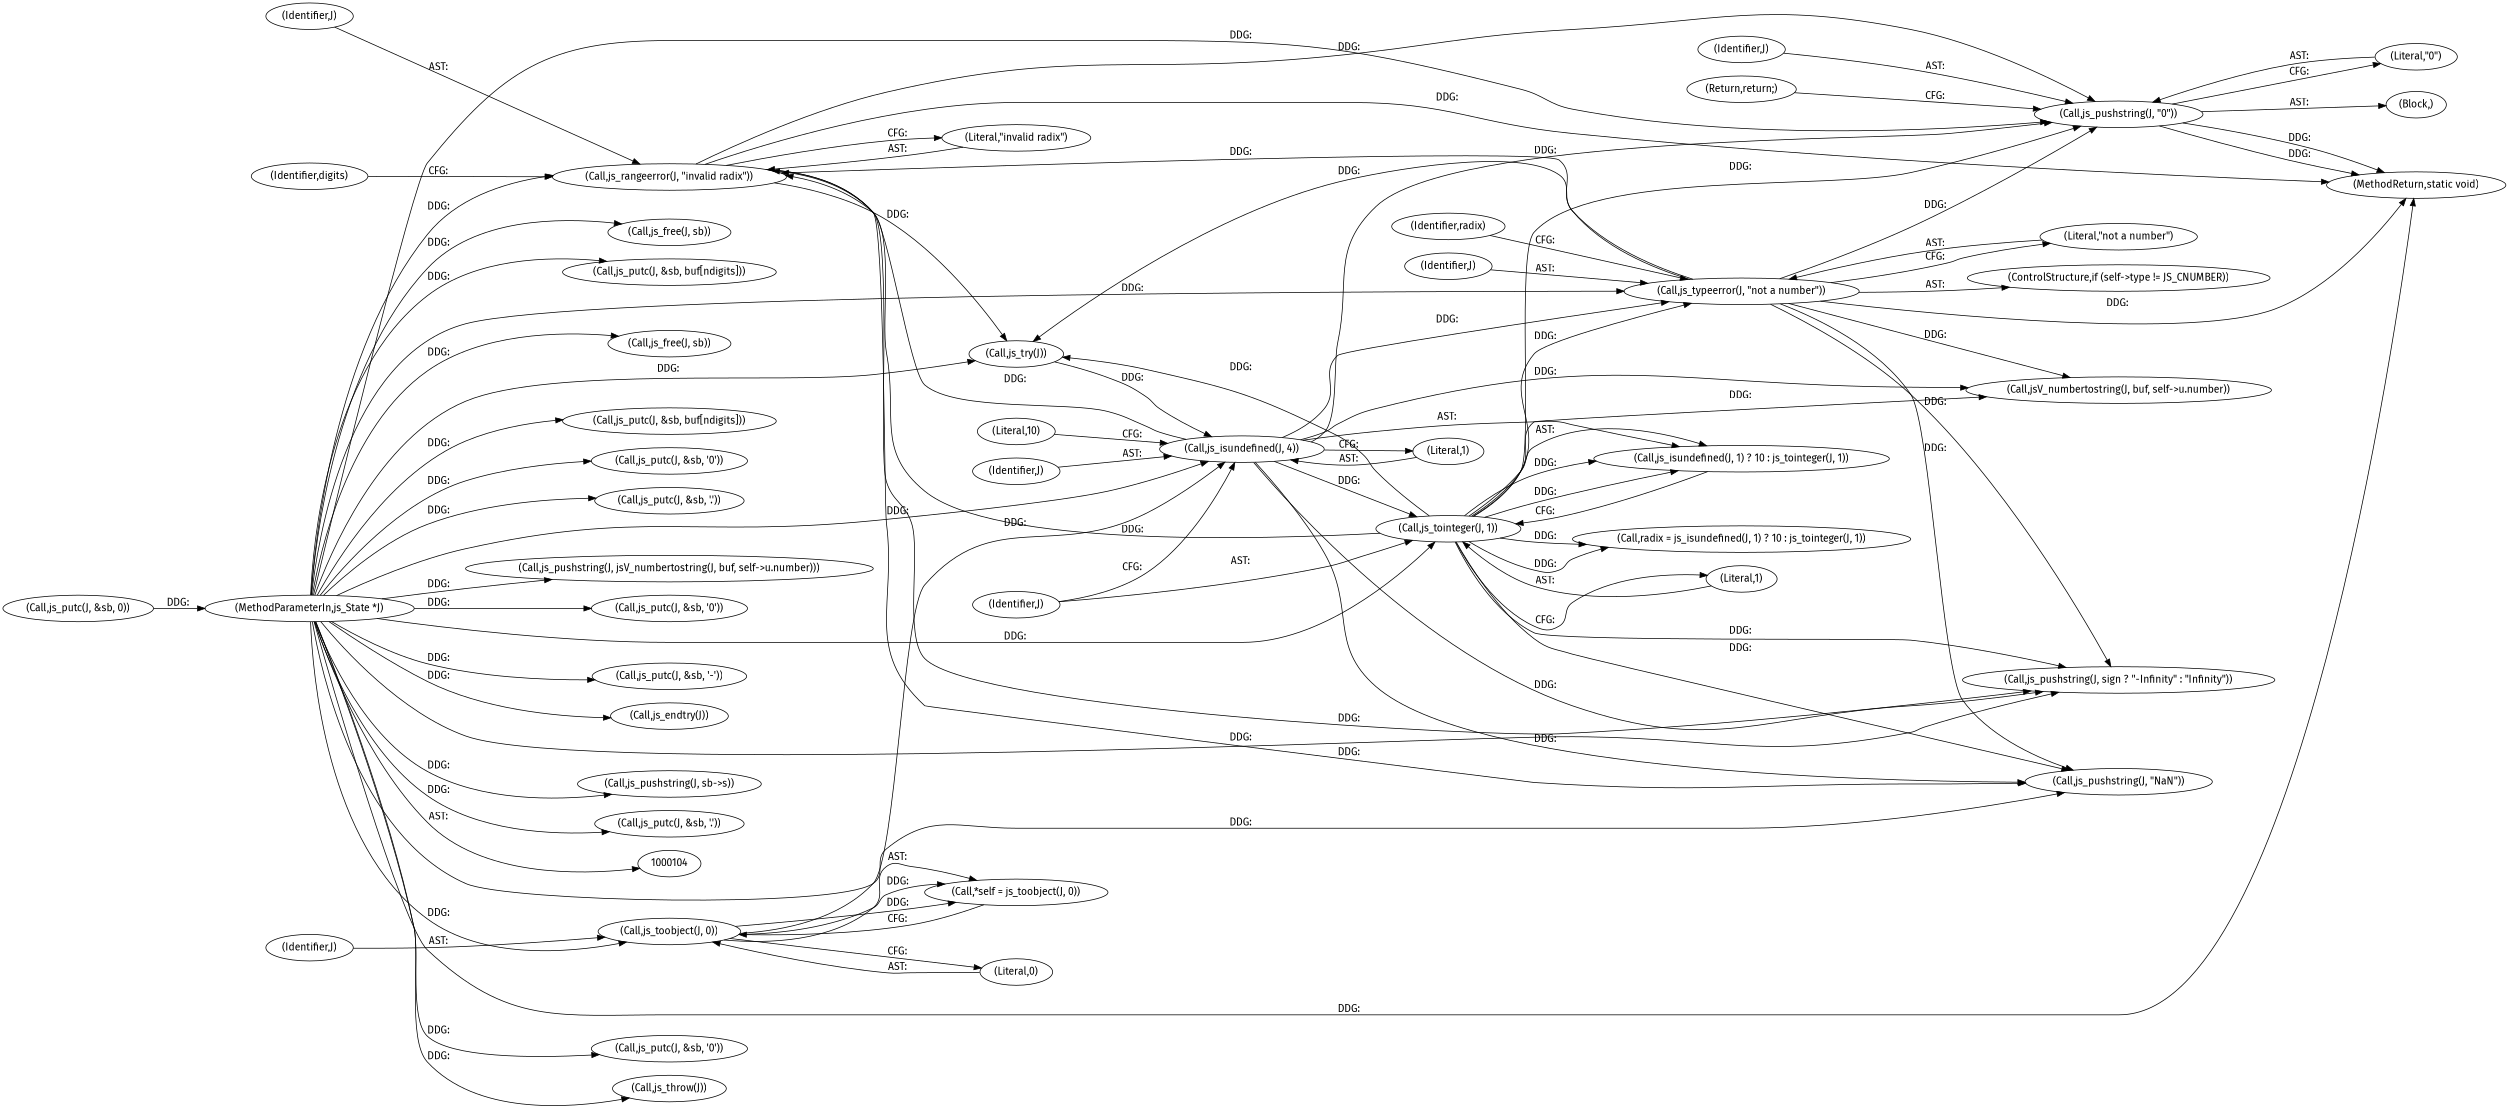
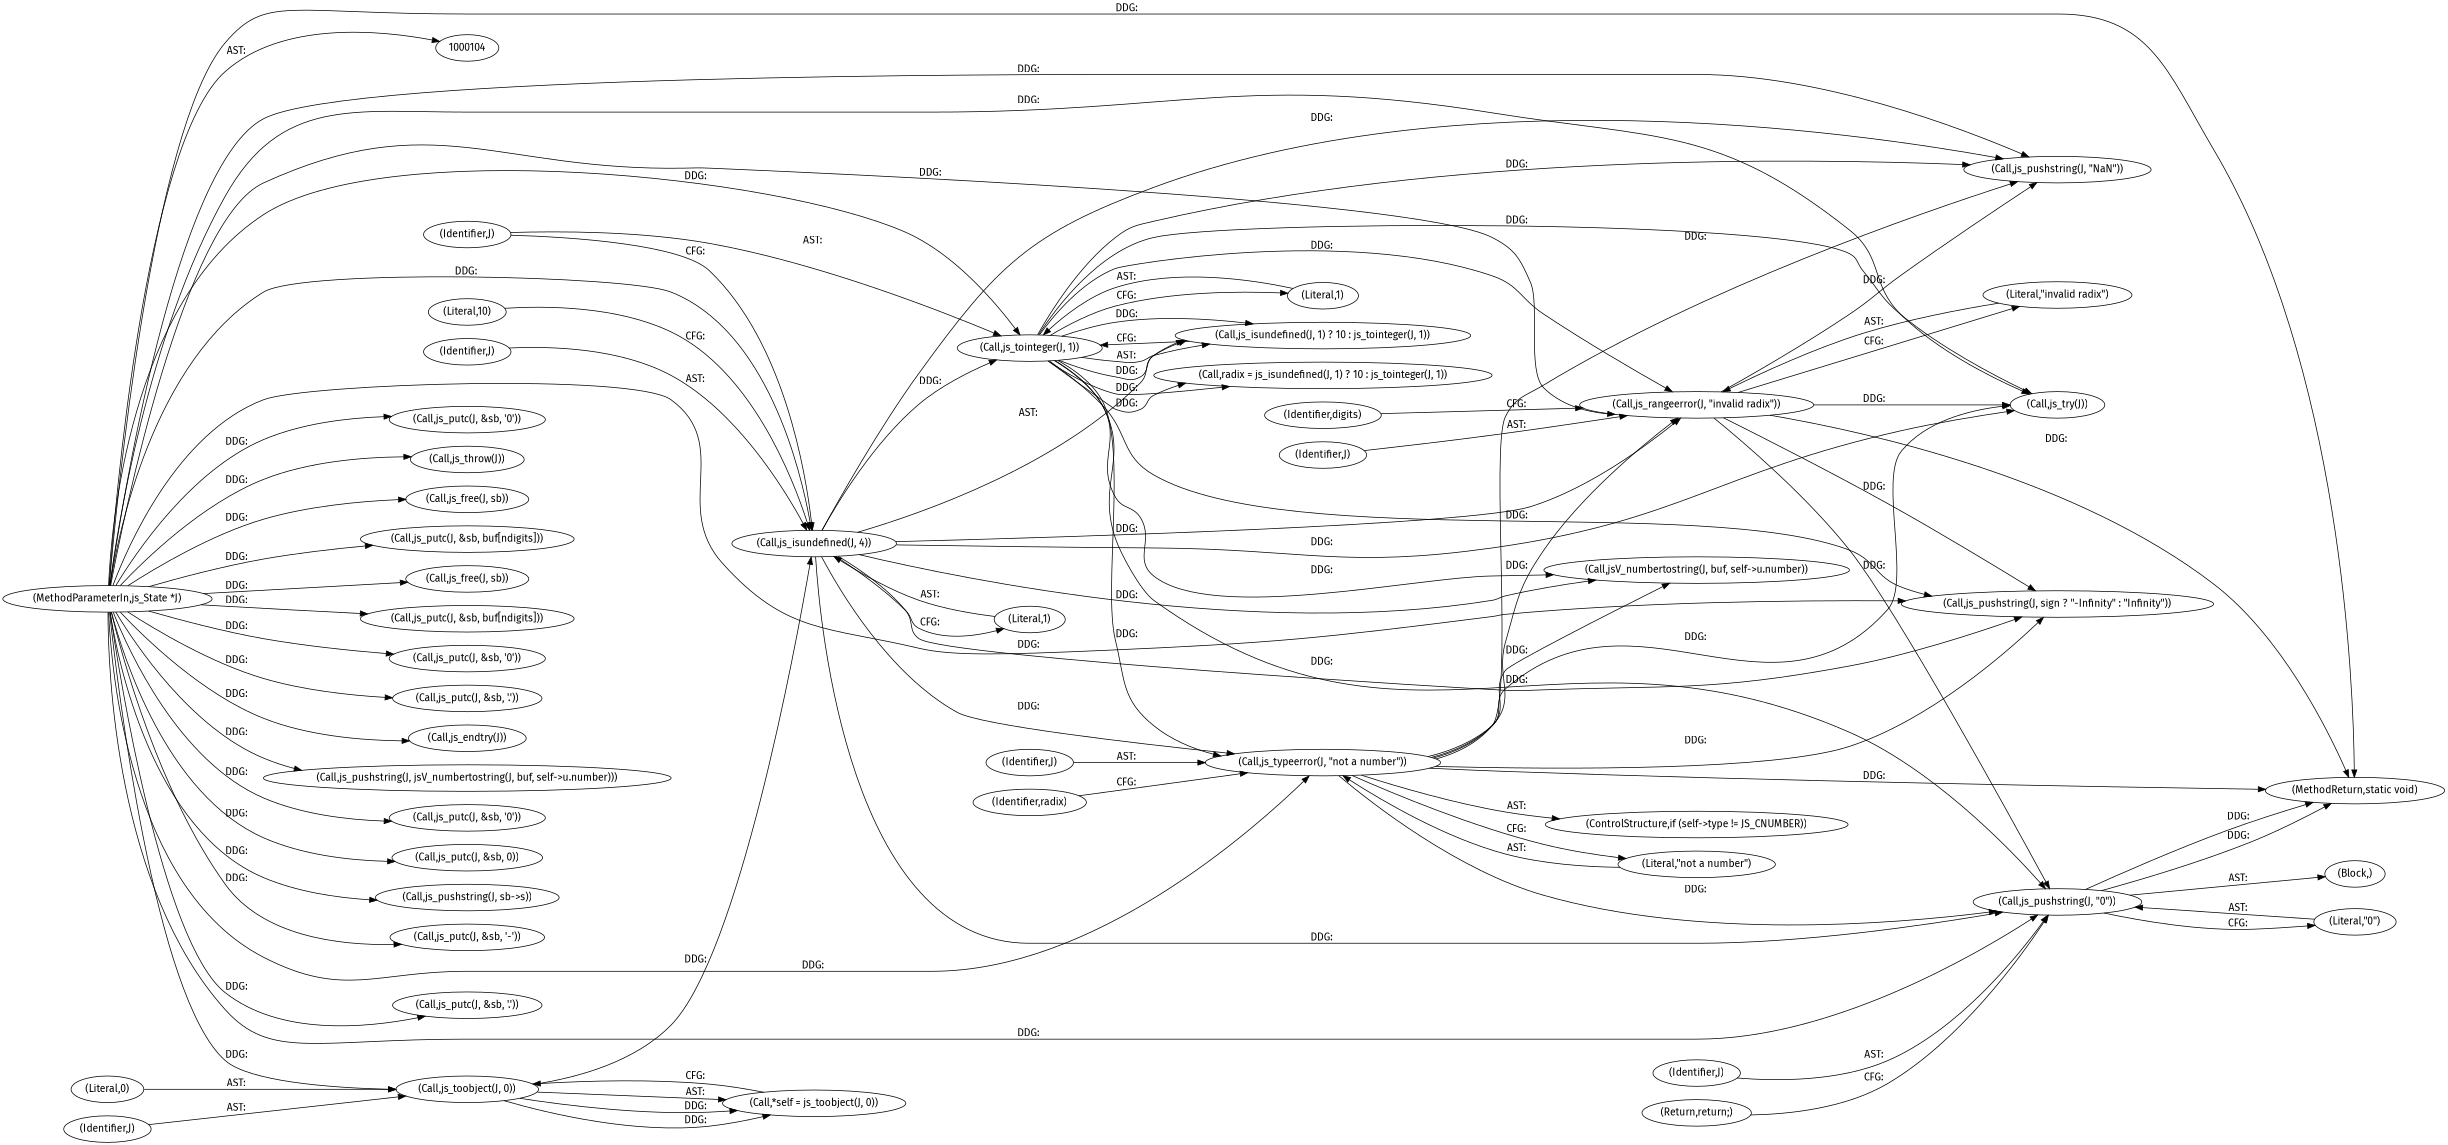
edge "(Call,js_try(J))" -> "(Call,js_isundefined(J, 4))": reversed
edge "(Call,js_putc(J, &sb, 0))" -> "(MethodParameterIn,js_State *J)": reversed
edge "(Call,js_toobject(J, 0))" -> "(Literal,0)": removed, label "CFG:"
